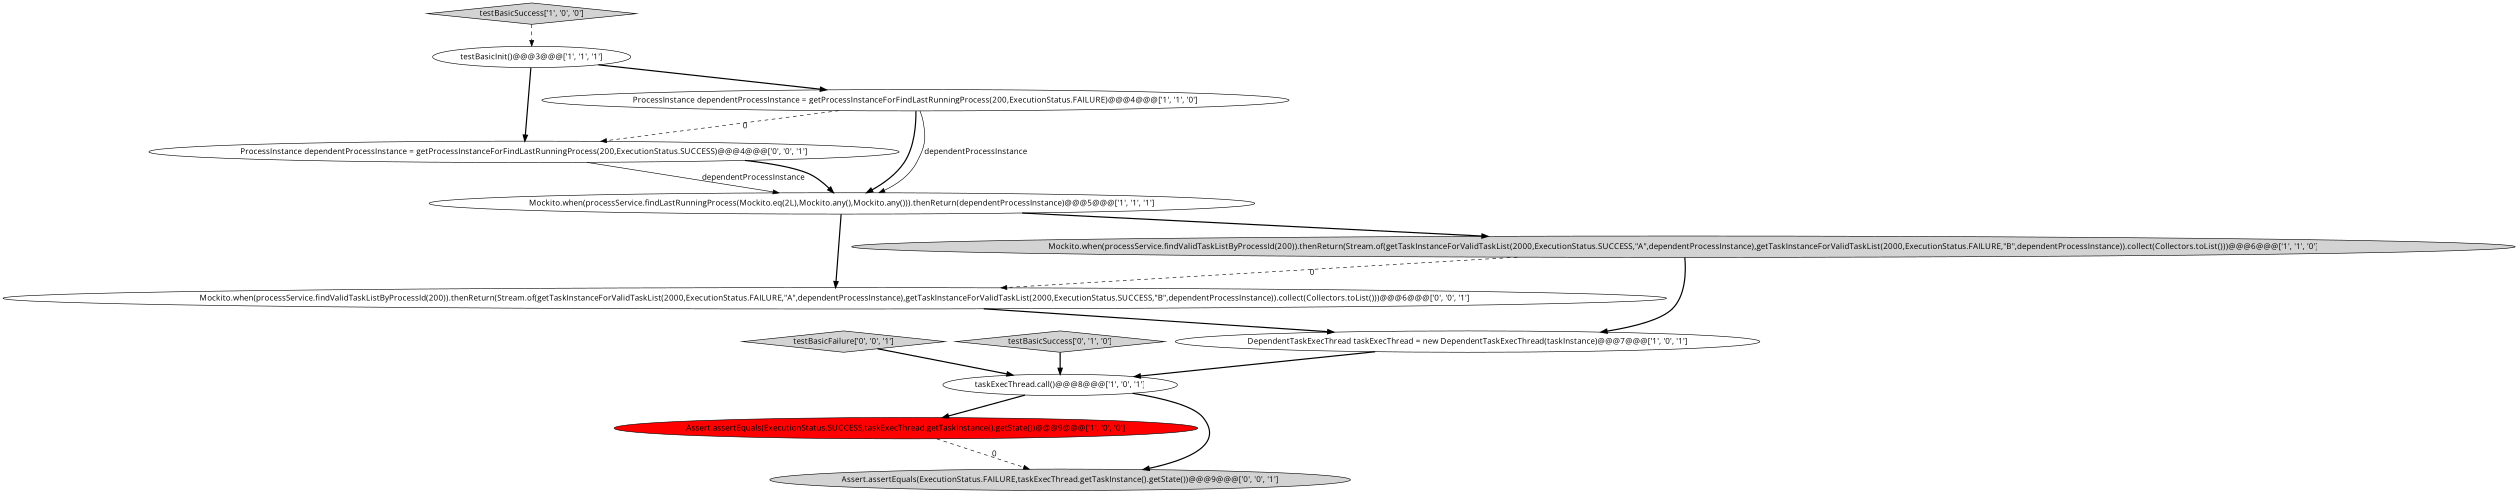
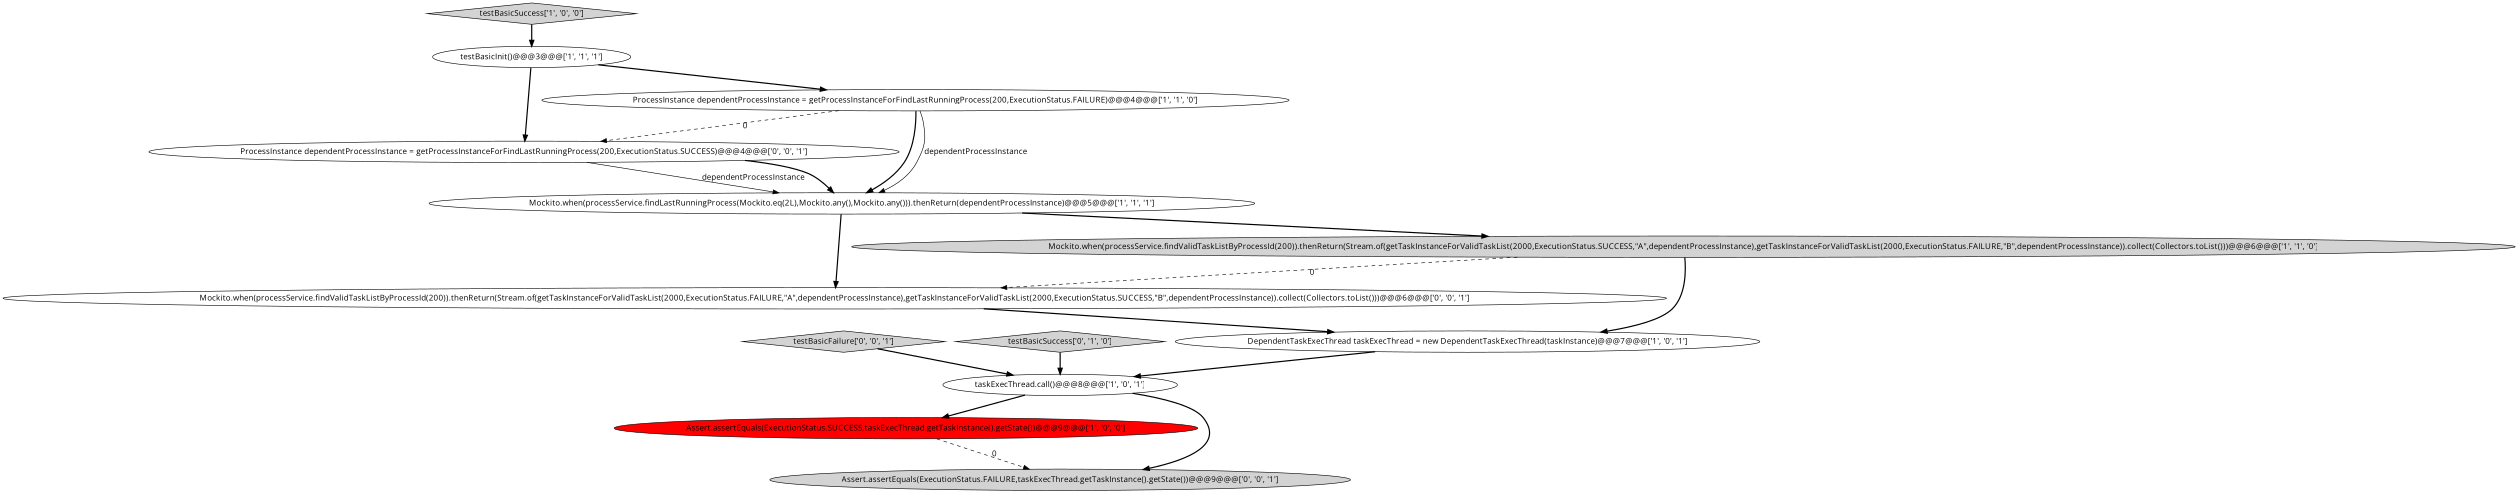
edge "testBasicSuccess['1', '0', '0']" -> "testBasicInit()@@@3@@@['1', '1', '1']": style dashed -> bold
